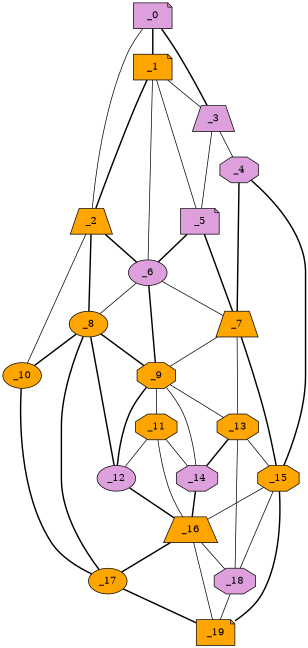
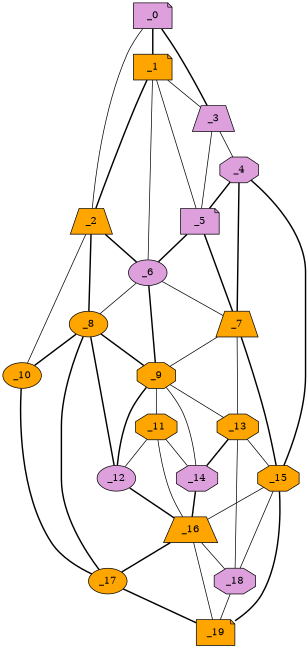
edge "_4" -- "_5": added
